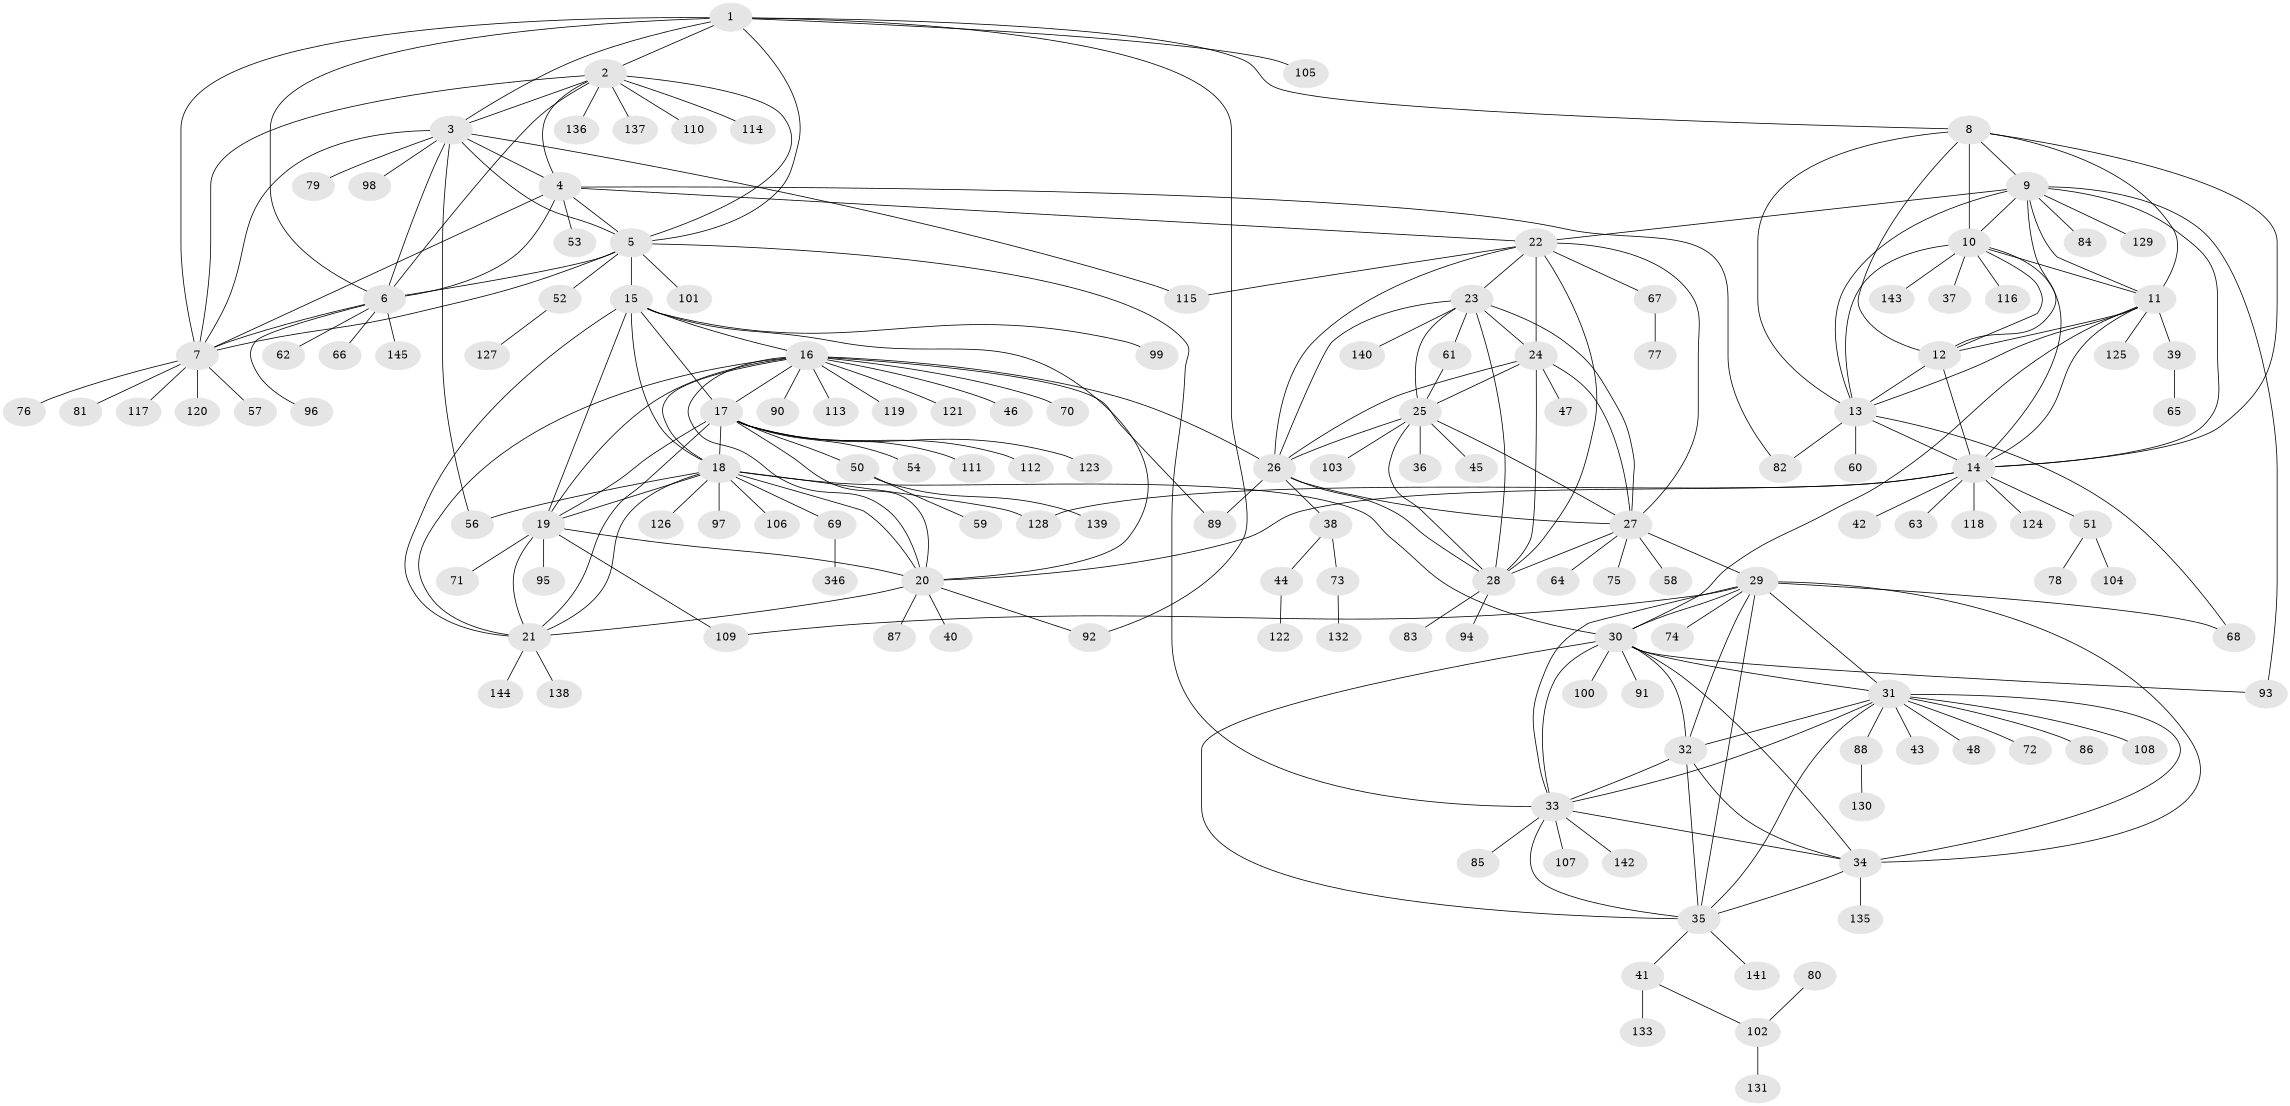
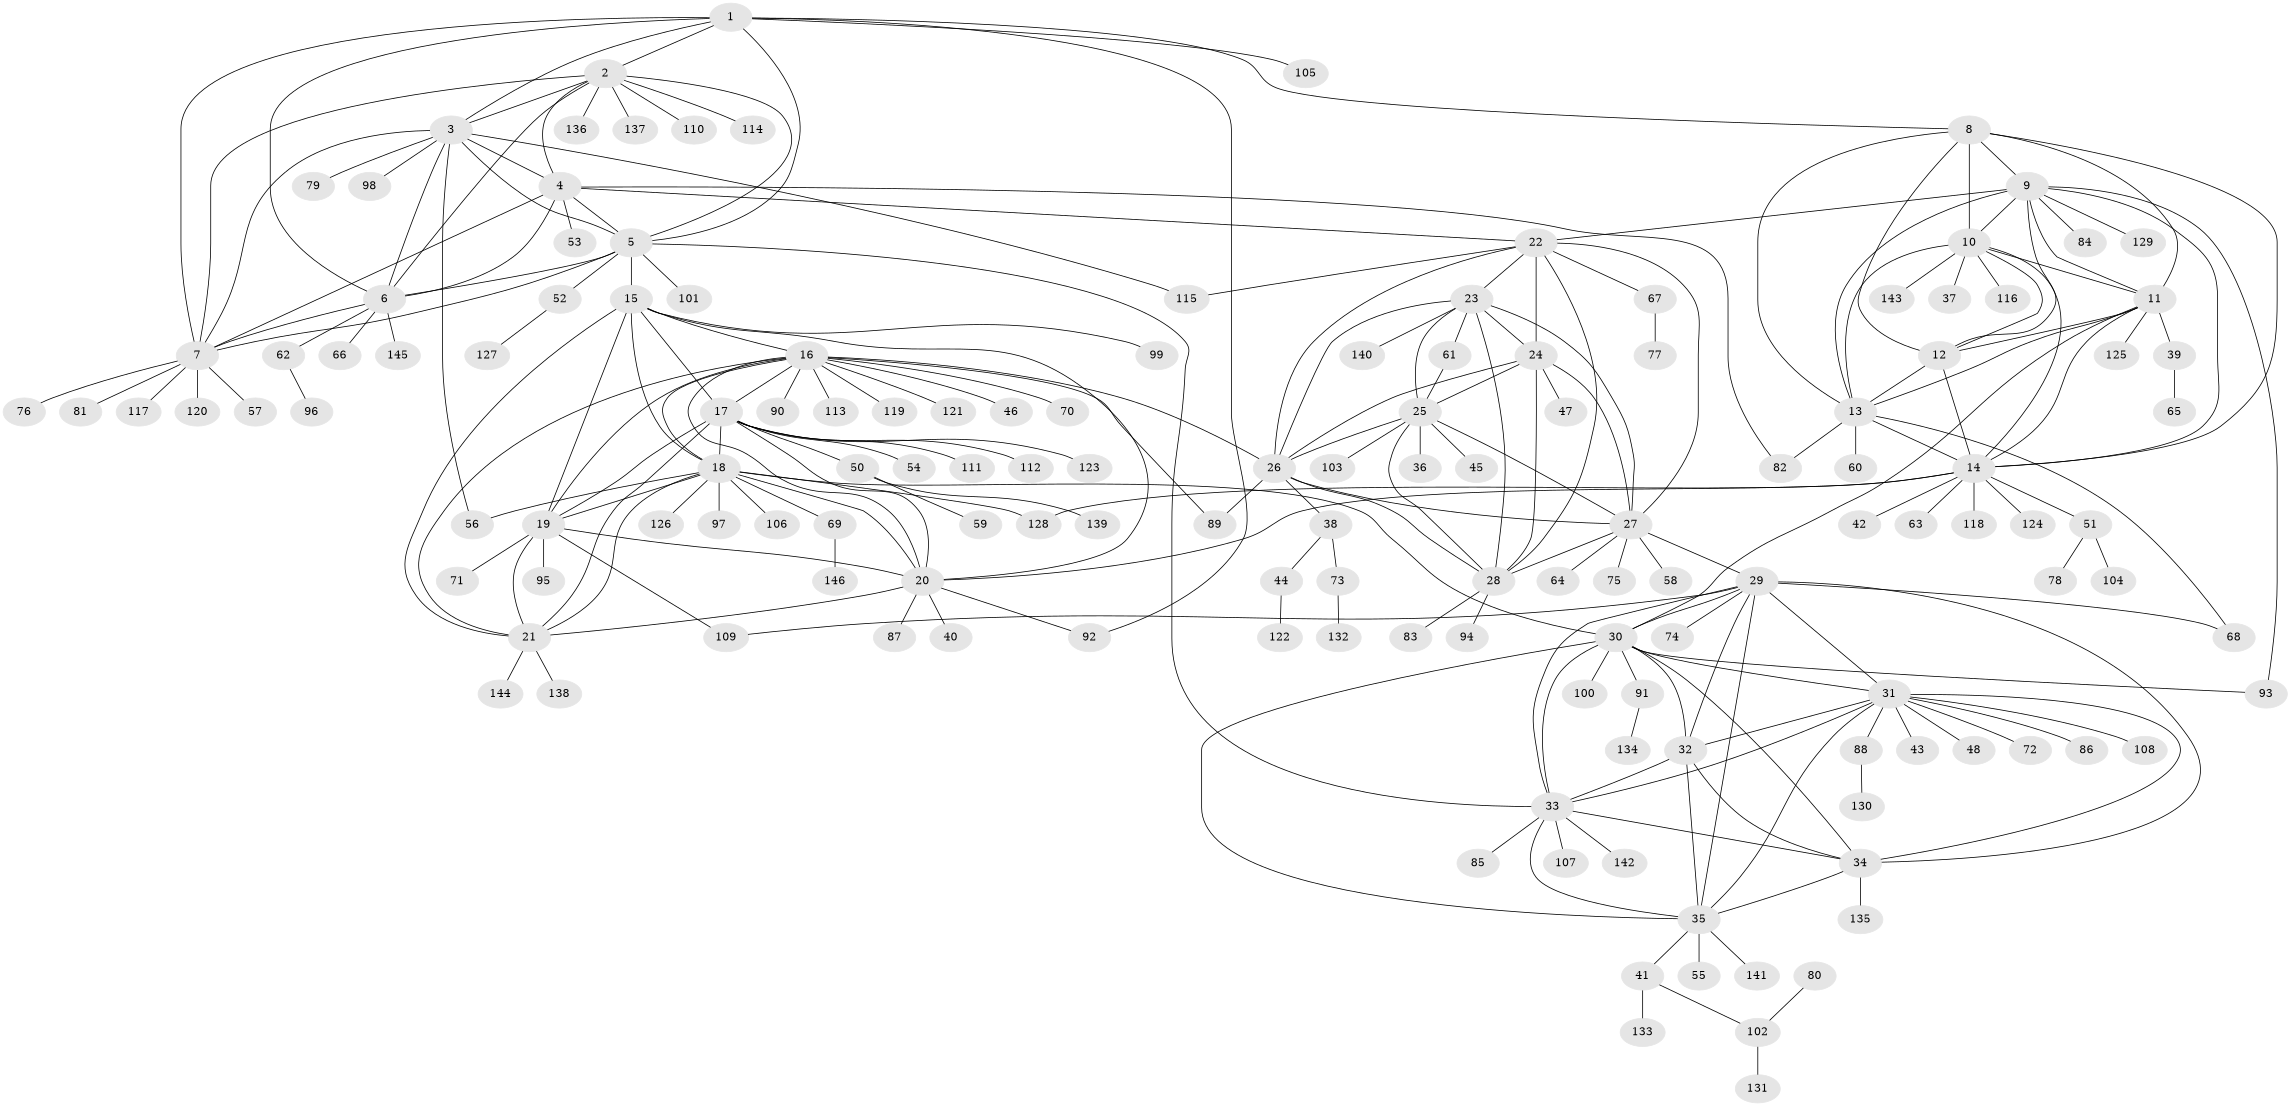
edge "6" -- "96": now "62" -- "96"
node "346": label "346" -> "146"
node "134": added
node "55": added
